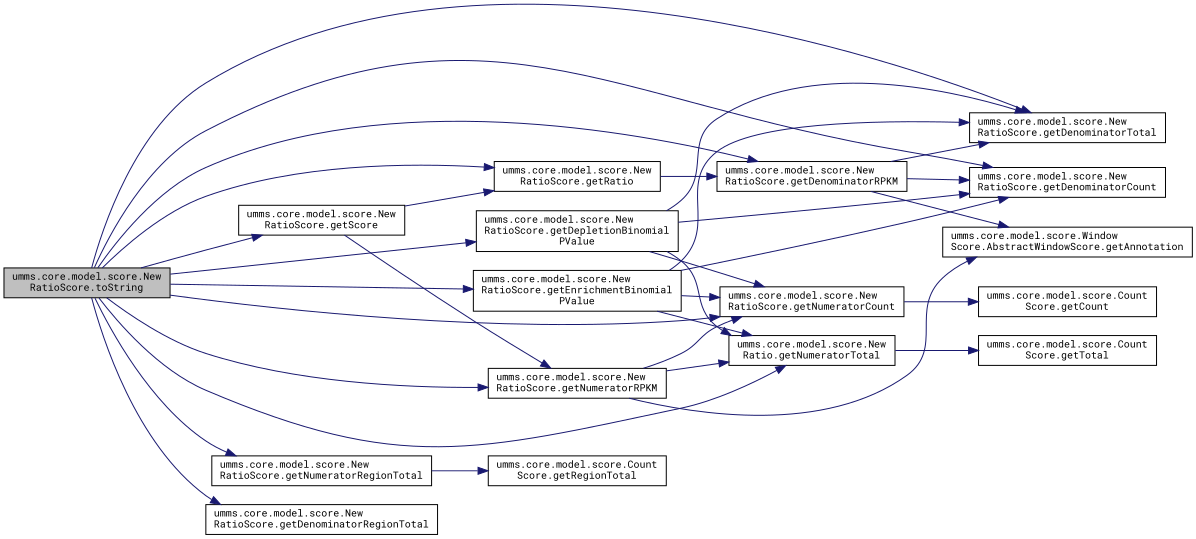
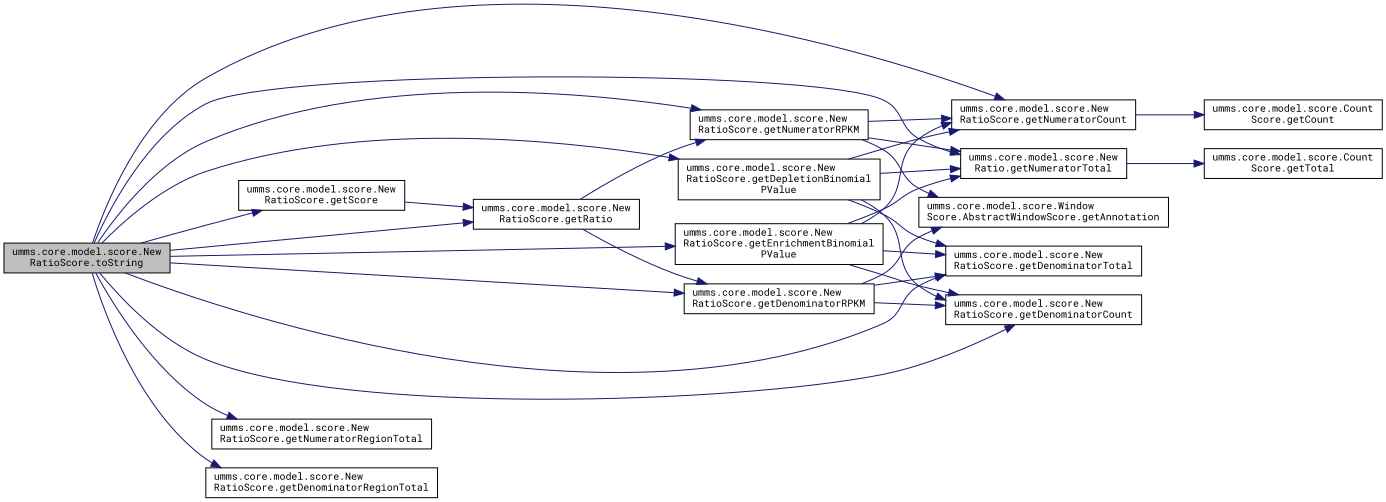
edge "umms.core.model.score.New RatioScore.getScore" -> "umms.core.model.score.New RatioScore.getNumeratorRPKM": now "umms.core.model.score.New RatioScore.getRatio" -> "umms.core.model.score.New RatioScore.getNumeratorRPKM"
node "umms.core.model.score.Count Score.getRegionTotal": removed
